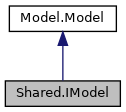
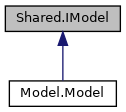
edge "Shared.IModel" -> "Model.Model": reversed
